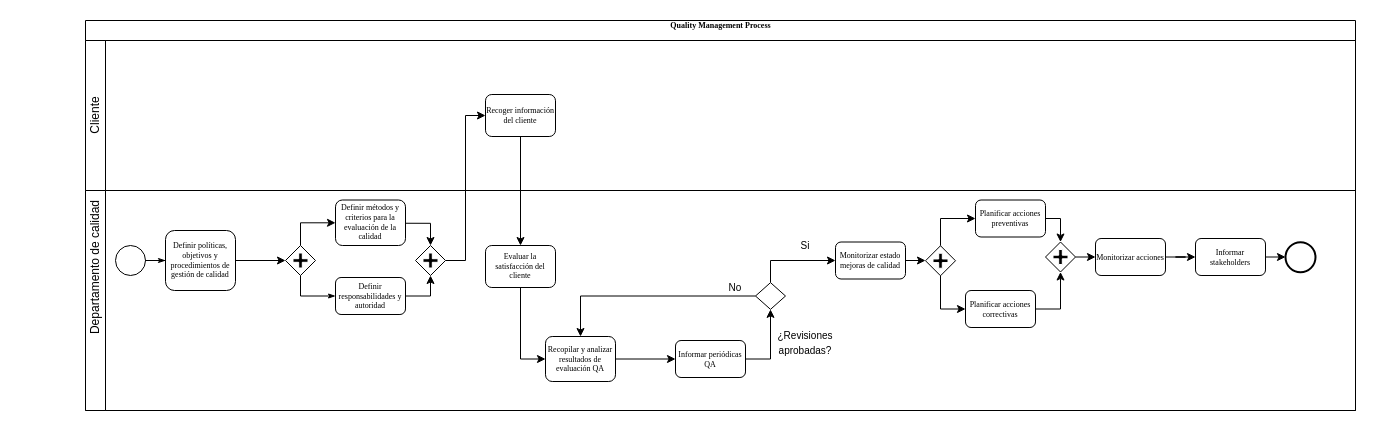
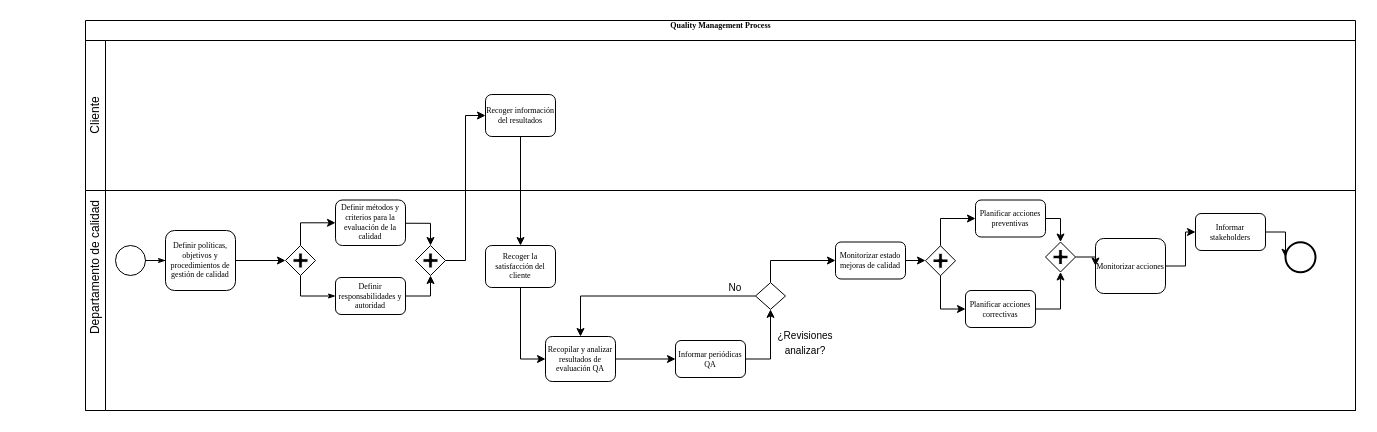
node "Recoger información del cliente": label "Recoger información del cliente" -> "Recoger información del resultados"
node "Si": removed
node "Monitorizar acciones": size 70x37 -> 70x55
node "Informar stakeholders": moved (1231, 257) -> (1231, 232)
node "Evaluar la satisfacción del cliente": label "Evaluar la satisfacción del cliente" -> "Recoger la satisfacción del cliente"
node "¿Revisiones aprobadas?": label "¿Revisiones aprobadas?" -> "¿Revisiones analizar?"
